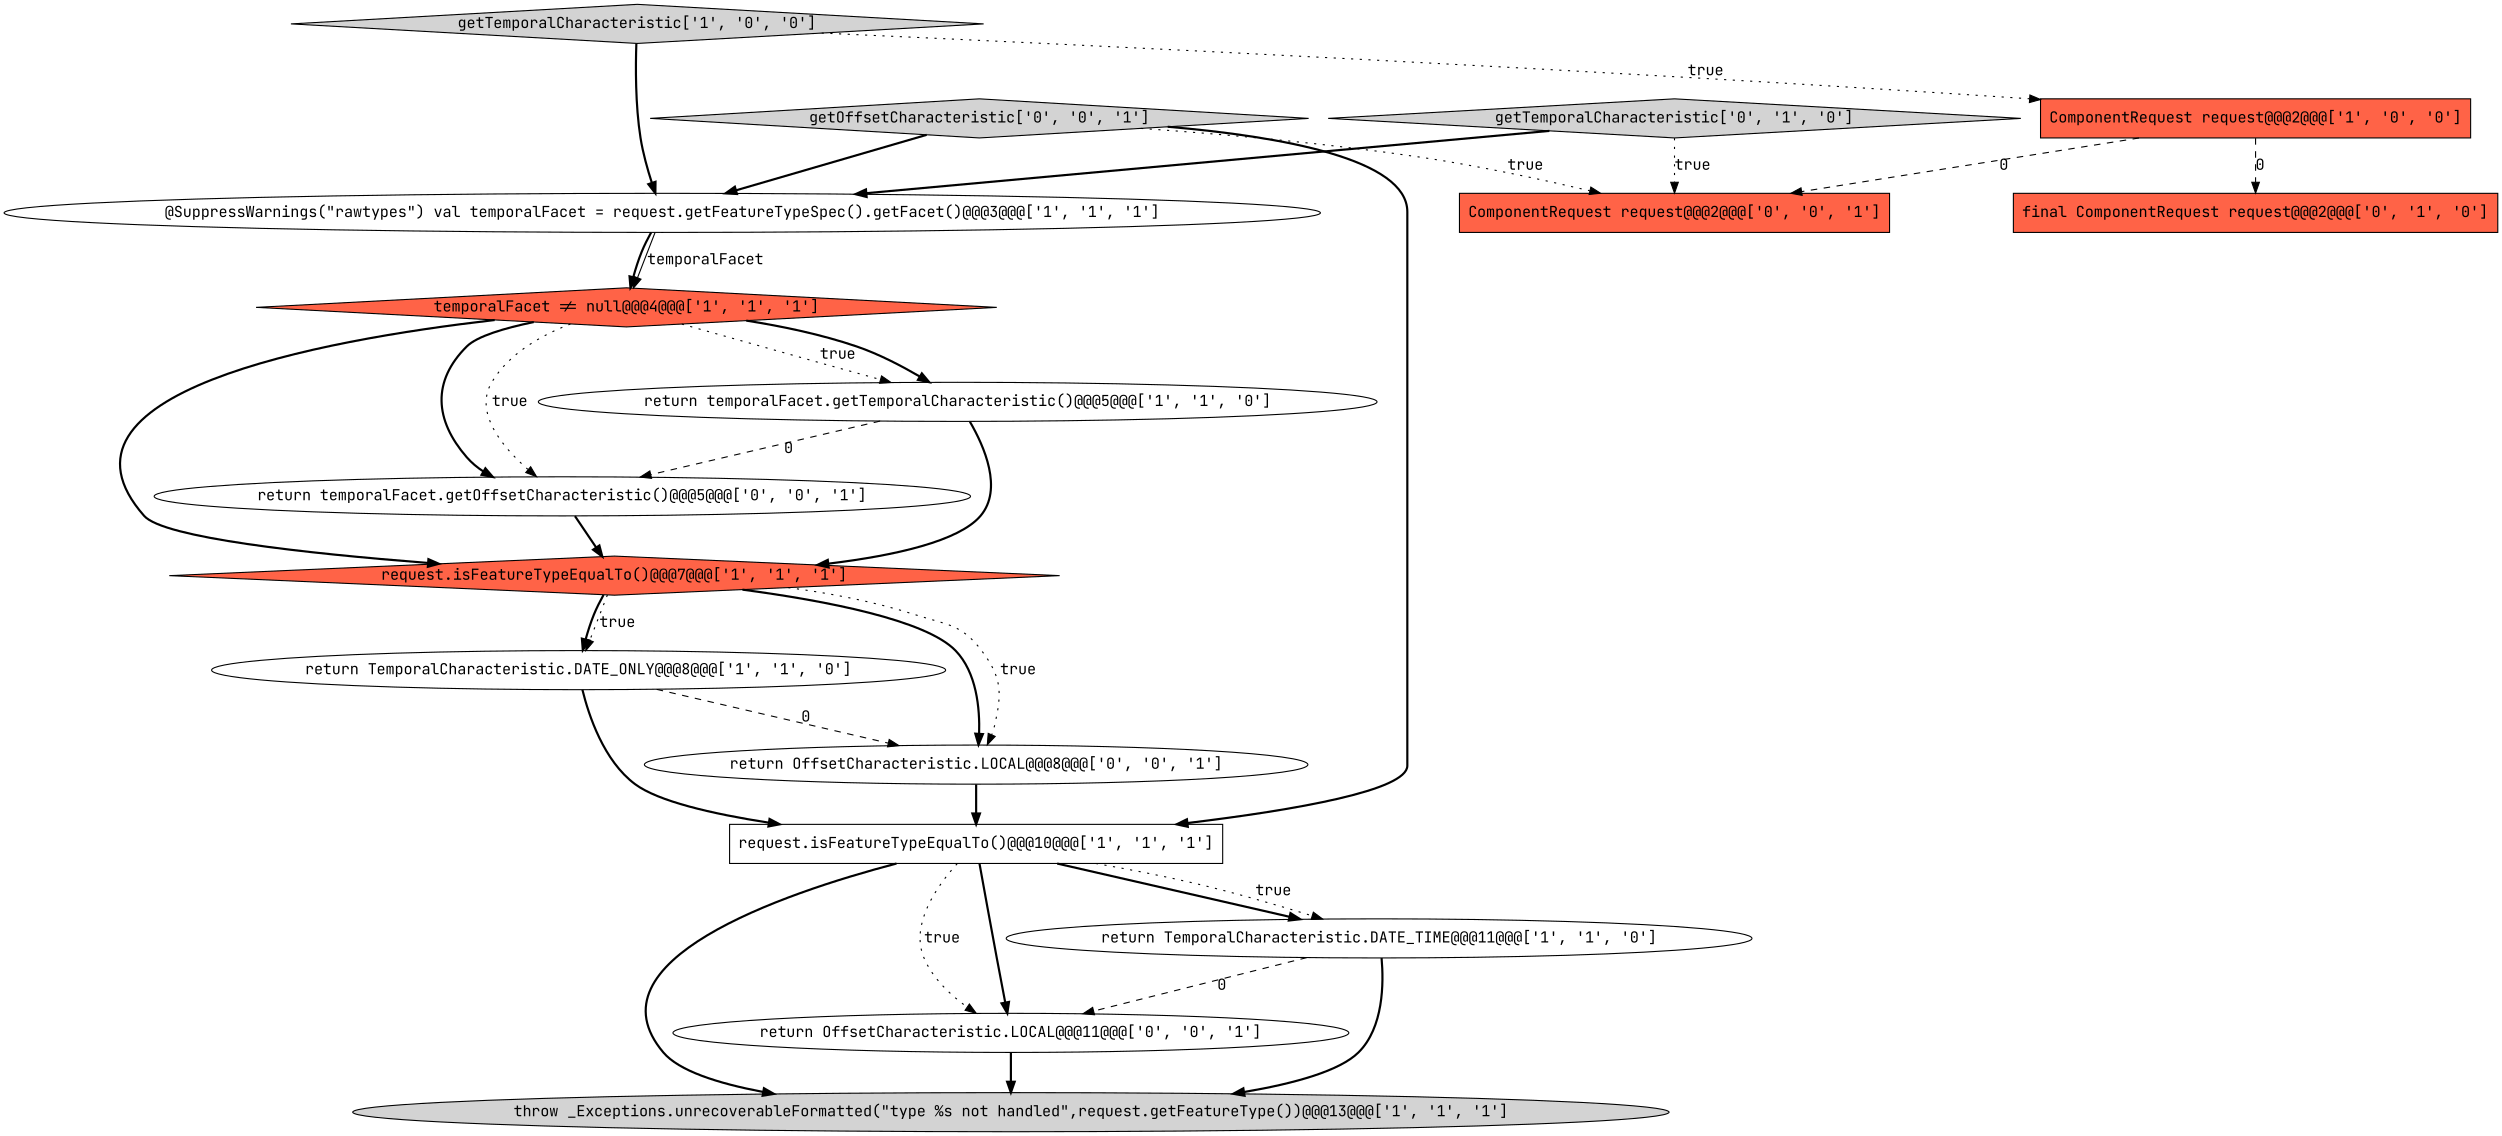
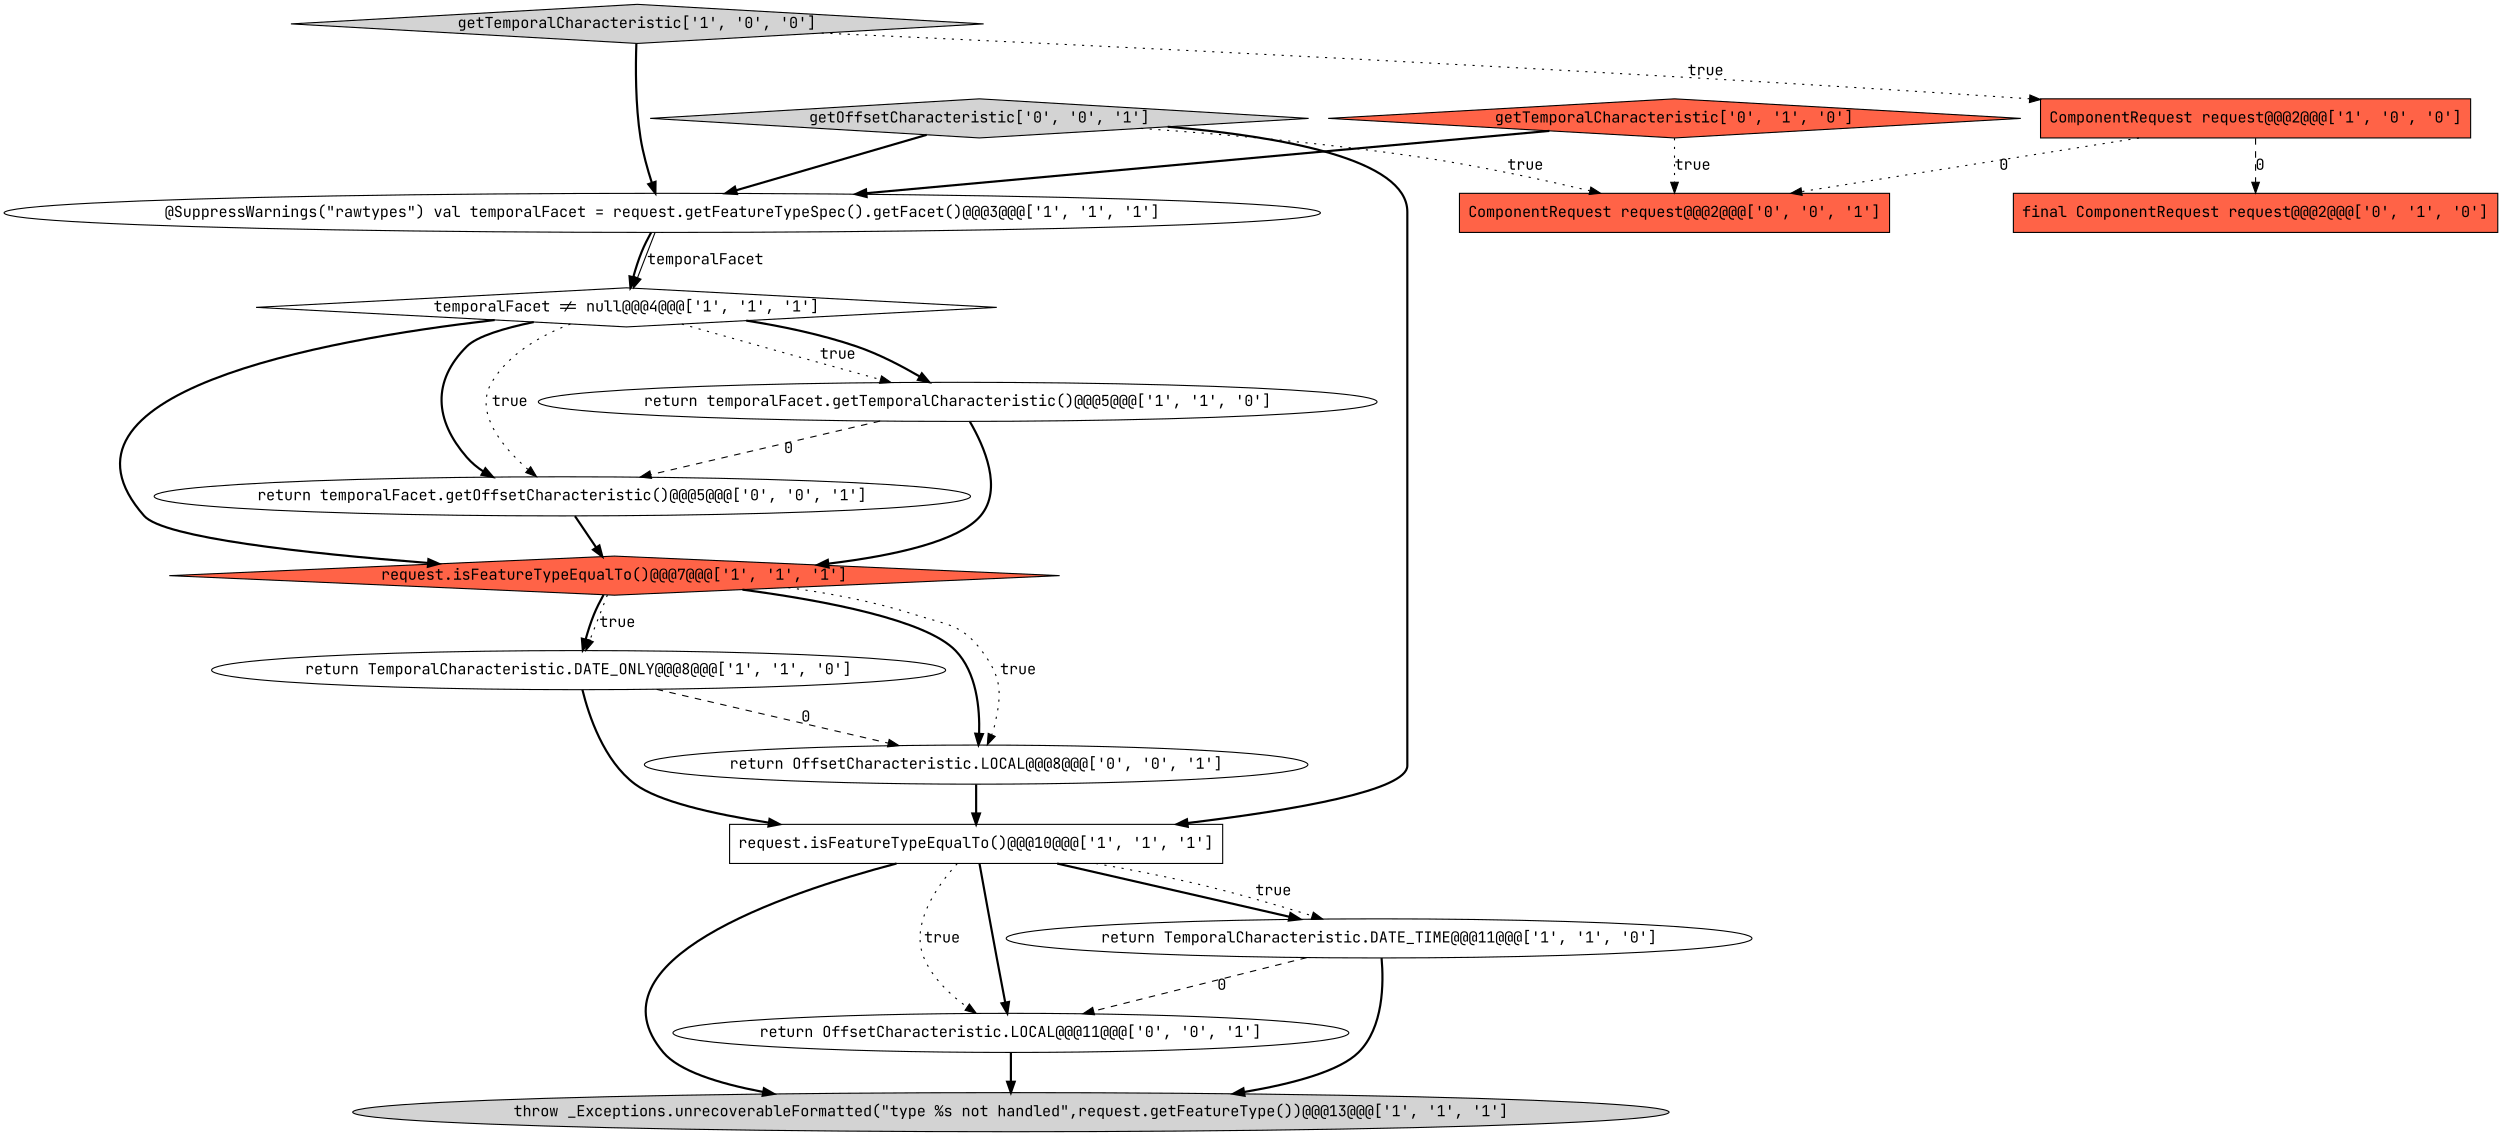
node "getTemporalCharacteristic['0', '1', '0']": fillcolor lightgray -> tomato
edge "ComponentRequest request@@@2@@@['1', '0', '0']" -> "ComponentRequest request@@@2@@@['0', '0', '1']": style dashed -> dotted
node "temporalFacet != null@@@4@@@['1', '1', '1']": fillcolor tomato -> white
